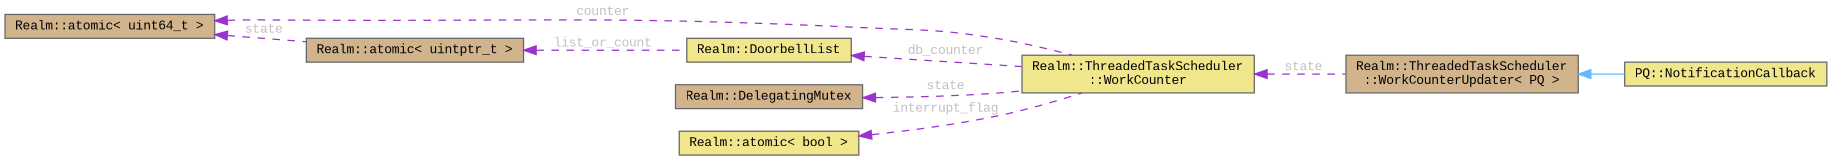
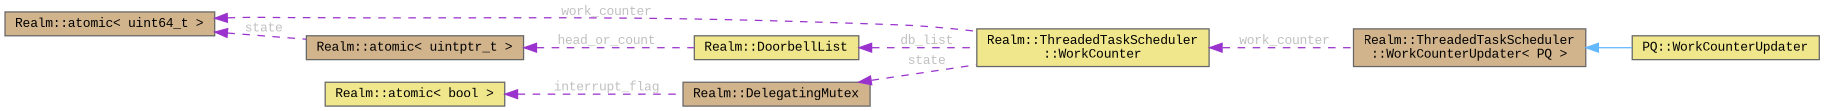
edge "Realm::ThreadedTaskScheduler ::WorkCounter" -> "Realm::atomic< uint64_t >": label " counter" -> " work_counter"
edge "Realm::DoorbellList" -> "Realm::atomic< uintptr_t >": label " list_or_count" -> " head_or_count"
edge "Realm::ThreadedTaskScheduler ::WorkCounter" -> "Realm::DoorbellList": label " db_counter" -> " db_list"
edge "Realm::ThreadedTaskScheduler ::WorkCounterUpdater< PQ >" -> "Realm::ThreadedTaskScheduler ::WorkCounter": label " state" -> " work_counter"
node "PQ::NotificationCallback": label "PQ::NotificationCallback" -> "PQ::WorkCounterUpdater"
edge "Realm::ThreadedTaskScheduler ::WorkCounter" -> "Realm::atomic< bool >": now "Realm::DelegatingMutex" -> "Realm::atomic< bool >"
